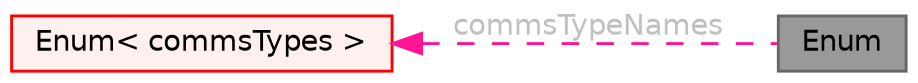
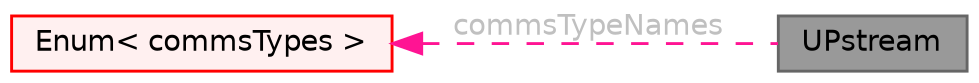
node "Enum": label "Enum" -> "UPstream"
